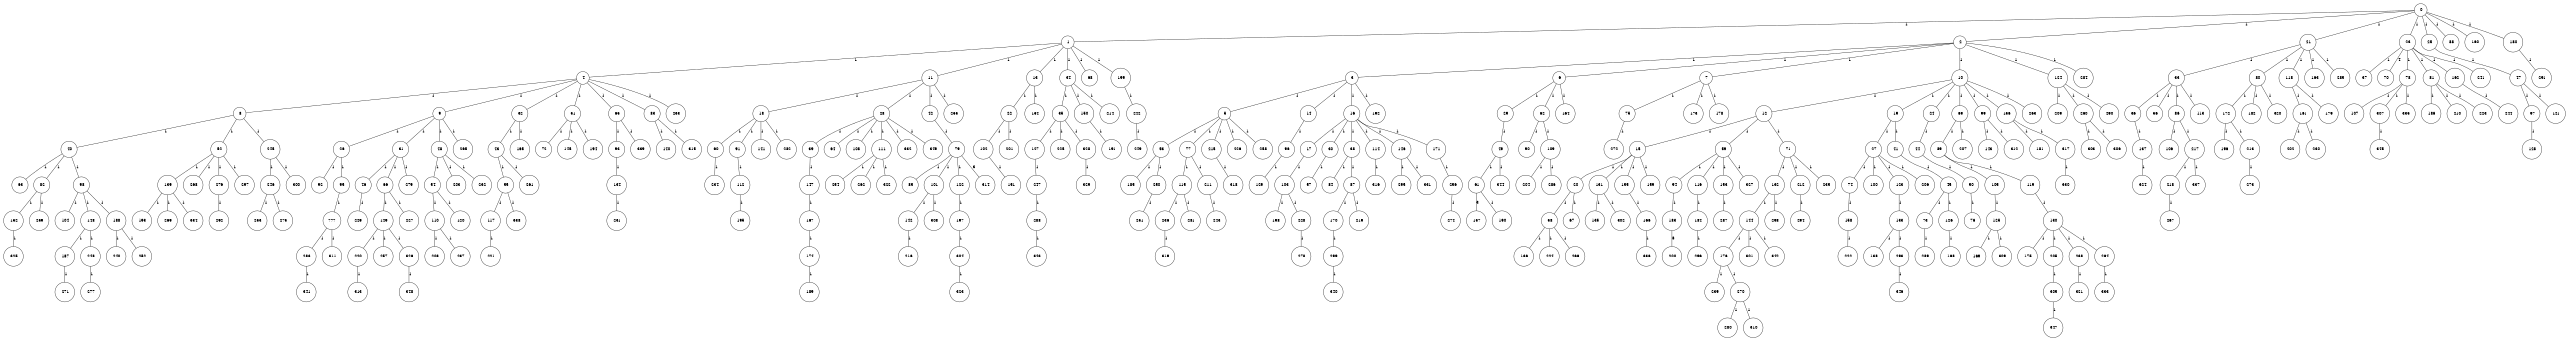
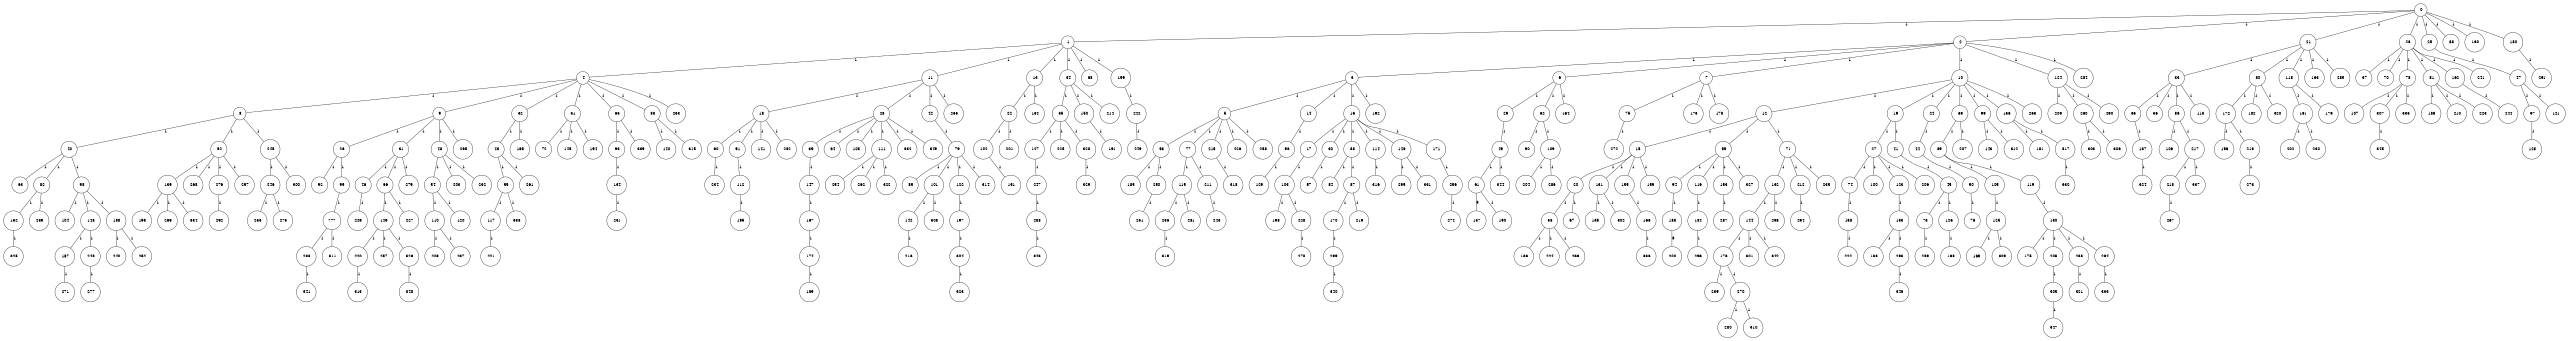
edge "23" -- "70": label "4" -> "1"
edge "79" -- "314": label "3" -> "1"
